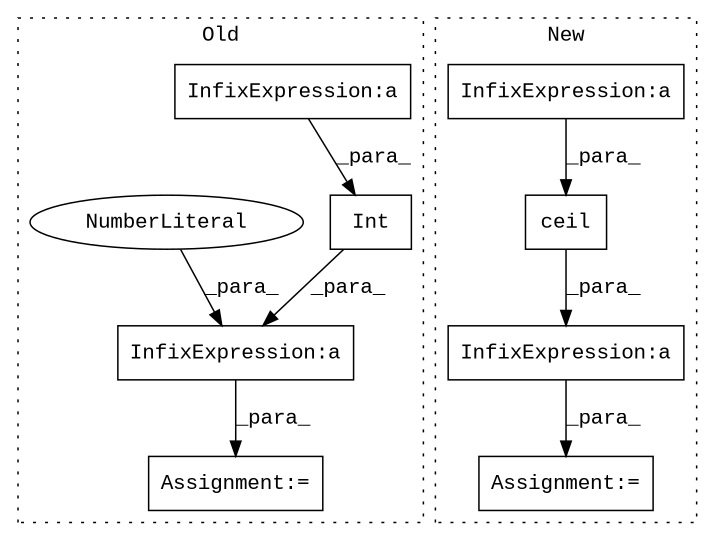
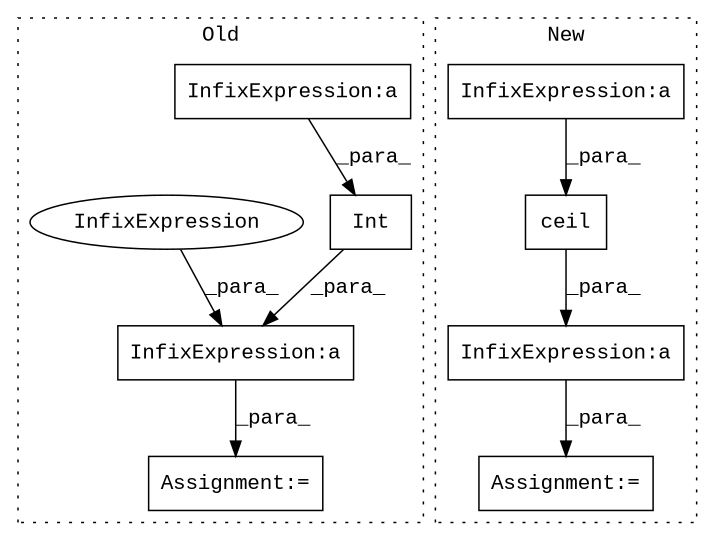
node "NumberLiteral": label "NumberLiteral" -> "InfixExpression"
